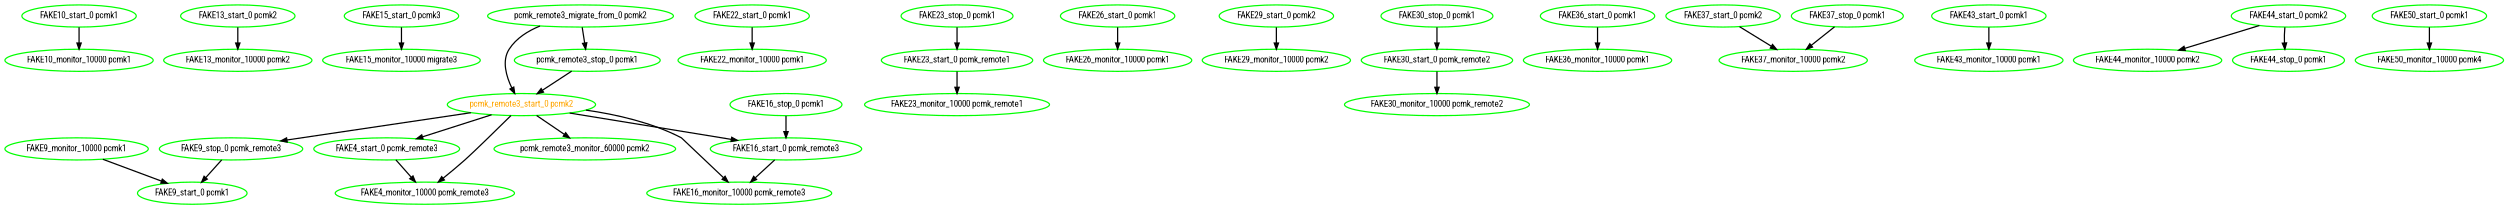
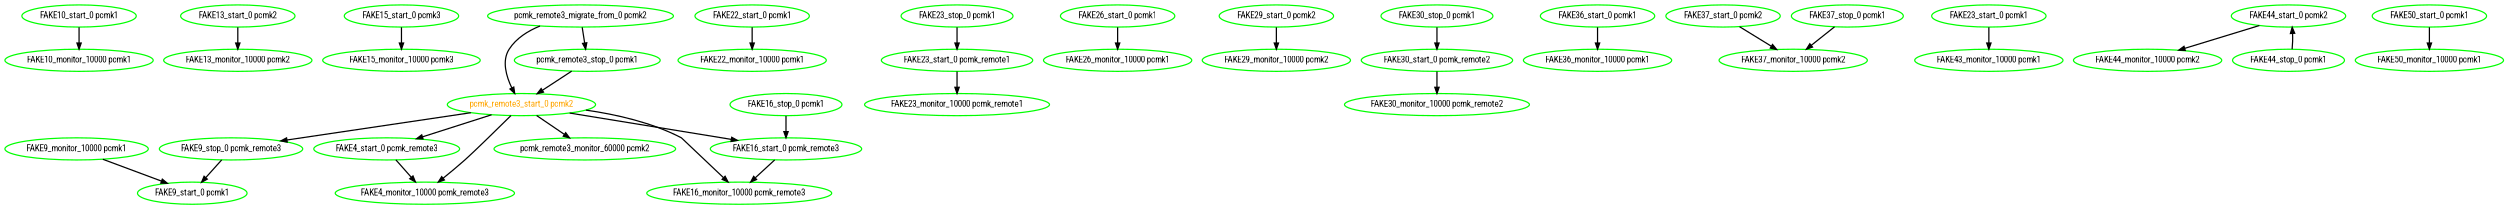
node "FAKE43_start_0 pcmk1": label "FAKE43_start_0 pcmk1" -> "FAKE23_start_0 pcmk1"
edge "FAKE44_start_0 pcmk2" -> "FAKE44_stop_0 pcmk1": reversed
node "FAKE15_monitor_10000 migrate3": label "FAKE15_monitor_10000 migrate3" -> "FAKE15_monitor_10000 pcmk3"
node "FAKE50_monitor_10000 pcmk4": label "FAKE50_monitor_10000 pcmk4" -> "FAKE50_monitor_10000 pcmk1"
